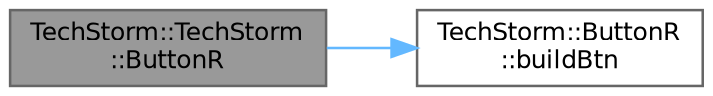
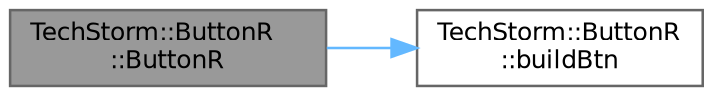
node "TechStorm::TechStorm ::ButtonR": label "TechStorm::TechStorm ::ButtonR" -> "TechStorm::ButtonR ::ButtonR"
